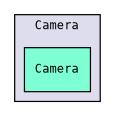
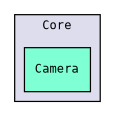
cluster "Camera": label "Camera" -> "Core"
